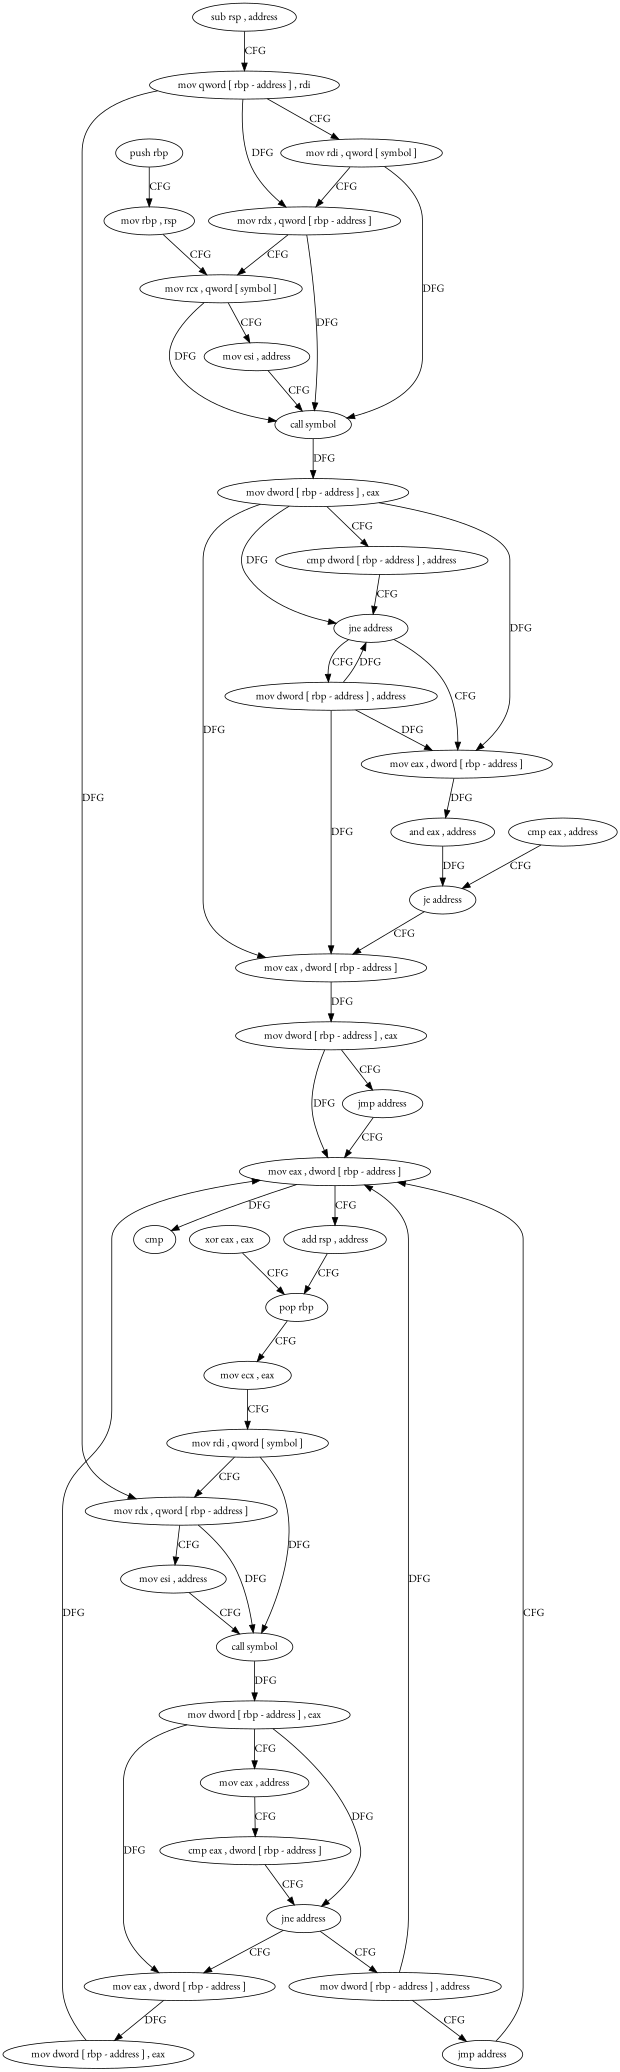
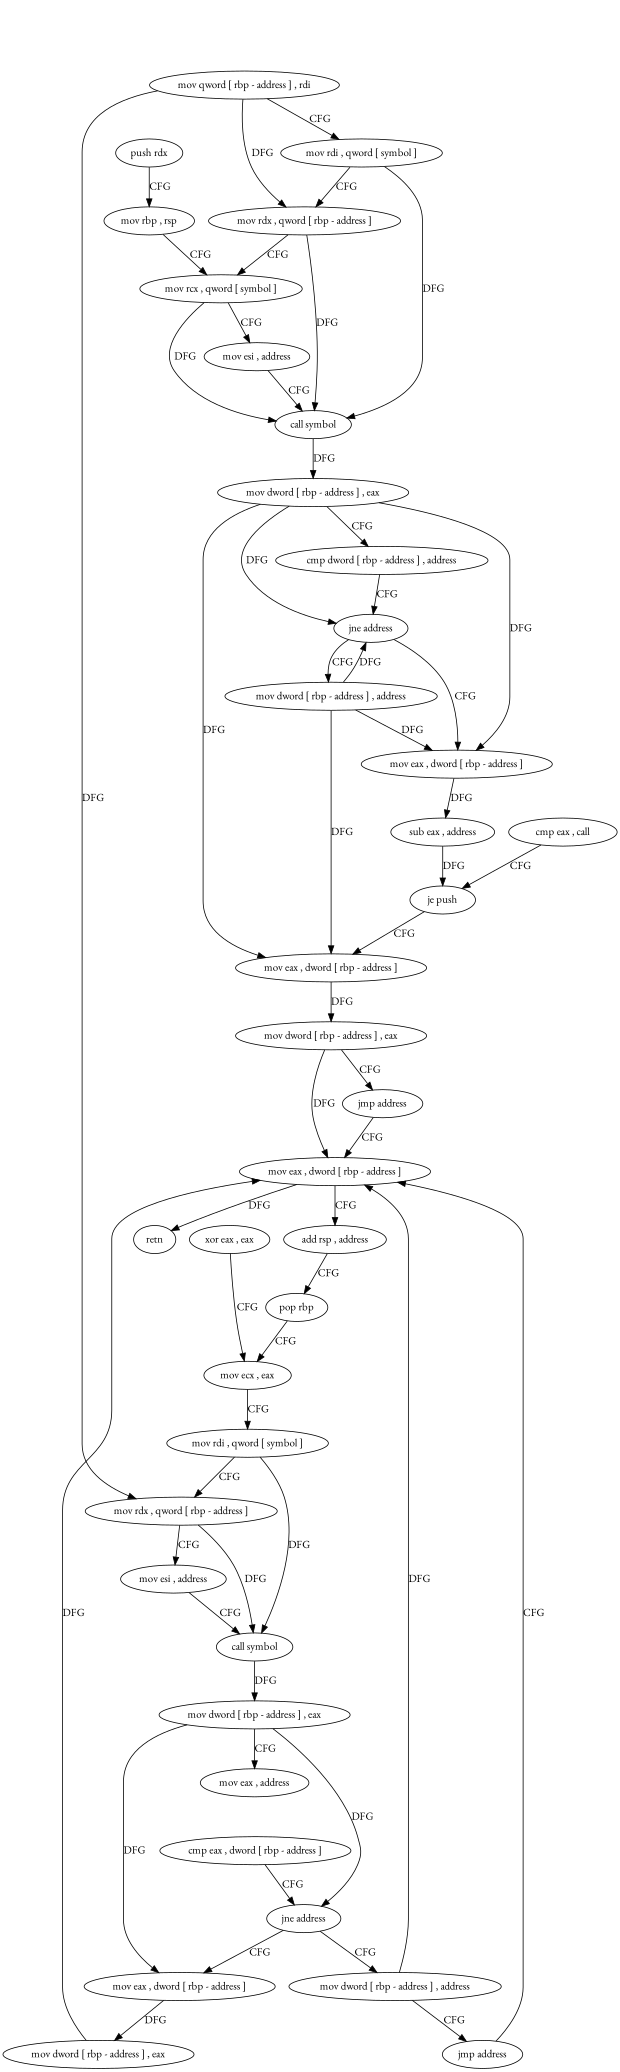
node "sub rsp , address": removed
node "push rbp": label "push rbp" -> "push rdx"
node "and eax , address": label "and eax , address" -> "sub eax , address"
node "cmp eax , address": label "cmp eax , address" -> "cmp eax , call"
node "je address": label "je address" -> "je push"
node "cmp": label "cmp" -> "retn"
edge "xor eax , eax" -> "pop rbp": now "xor eax , eax" -> "mov ecx , eax"
edge "mov eax , address" -> "cmp eax , dword [ rbp - address ]": removed, label "CFG"
